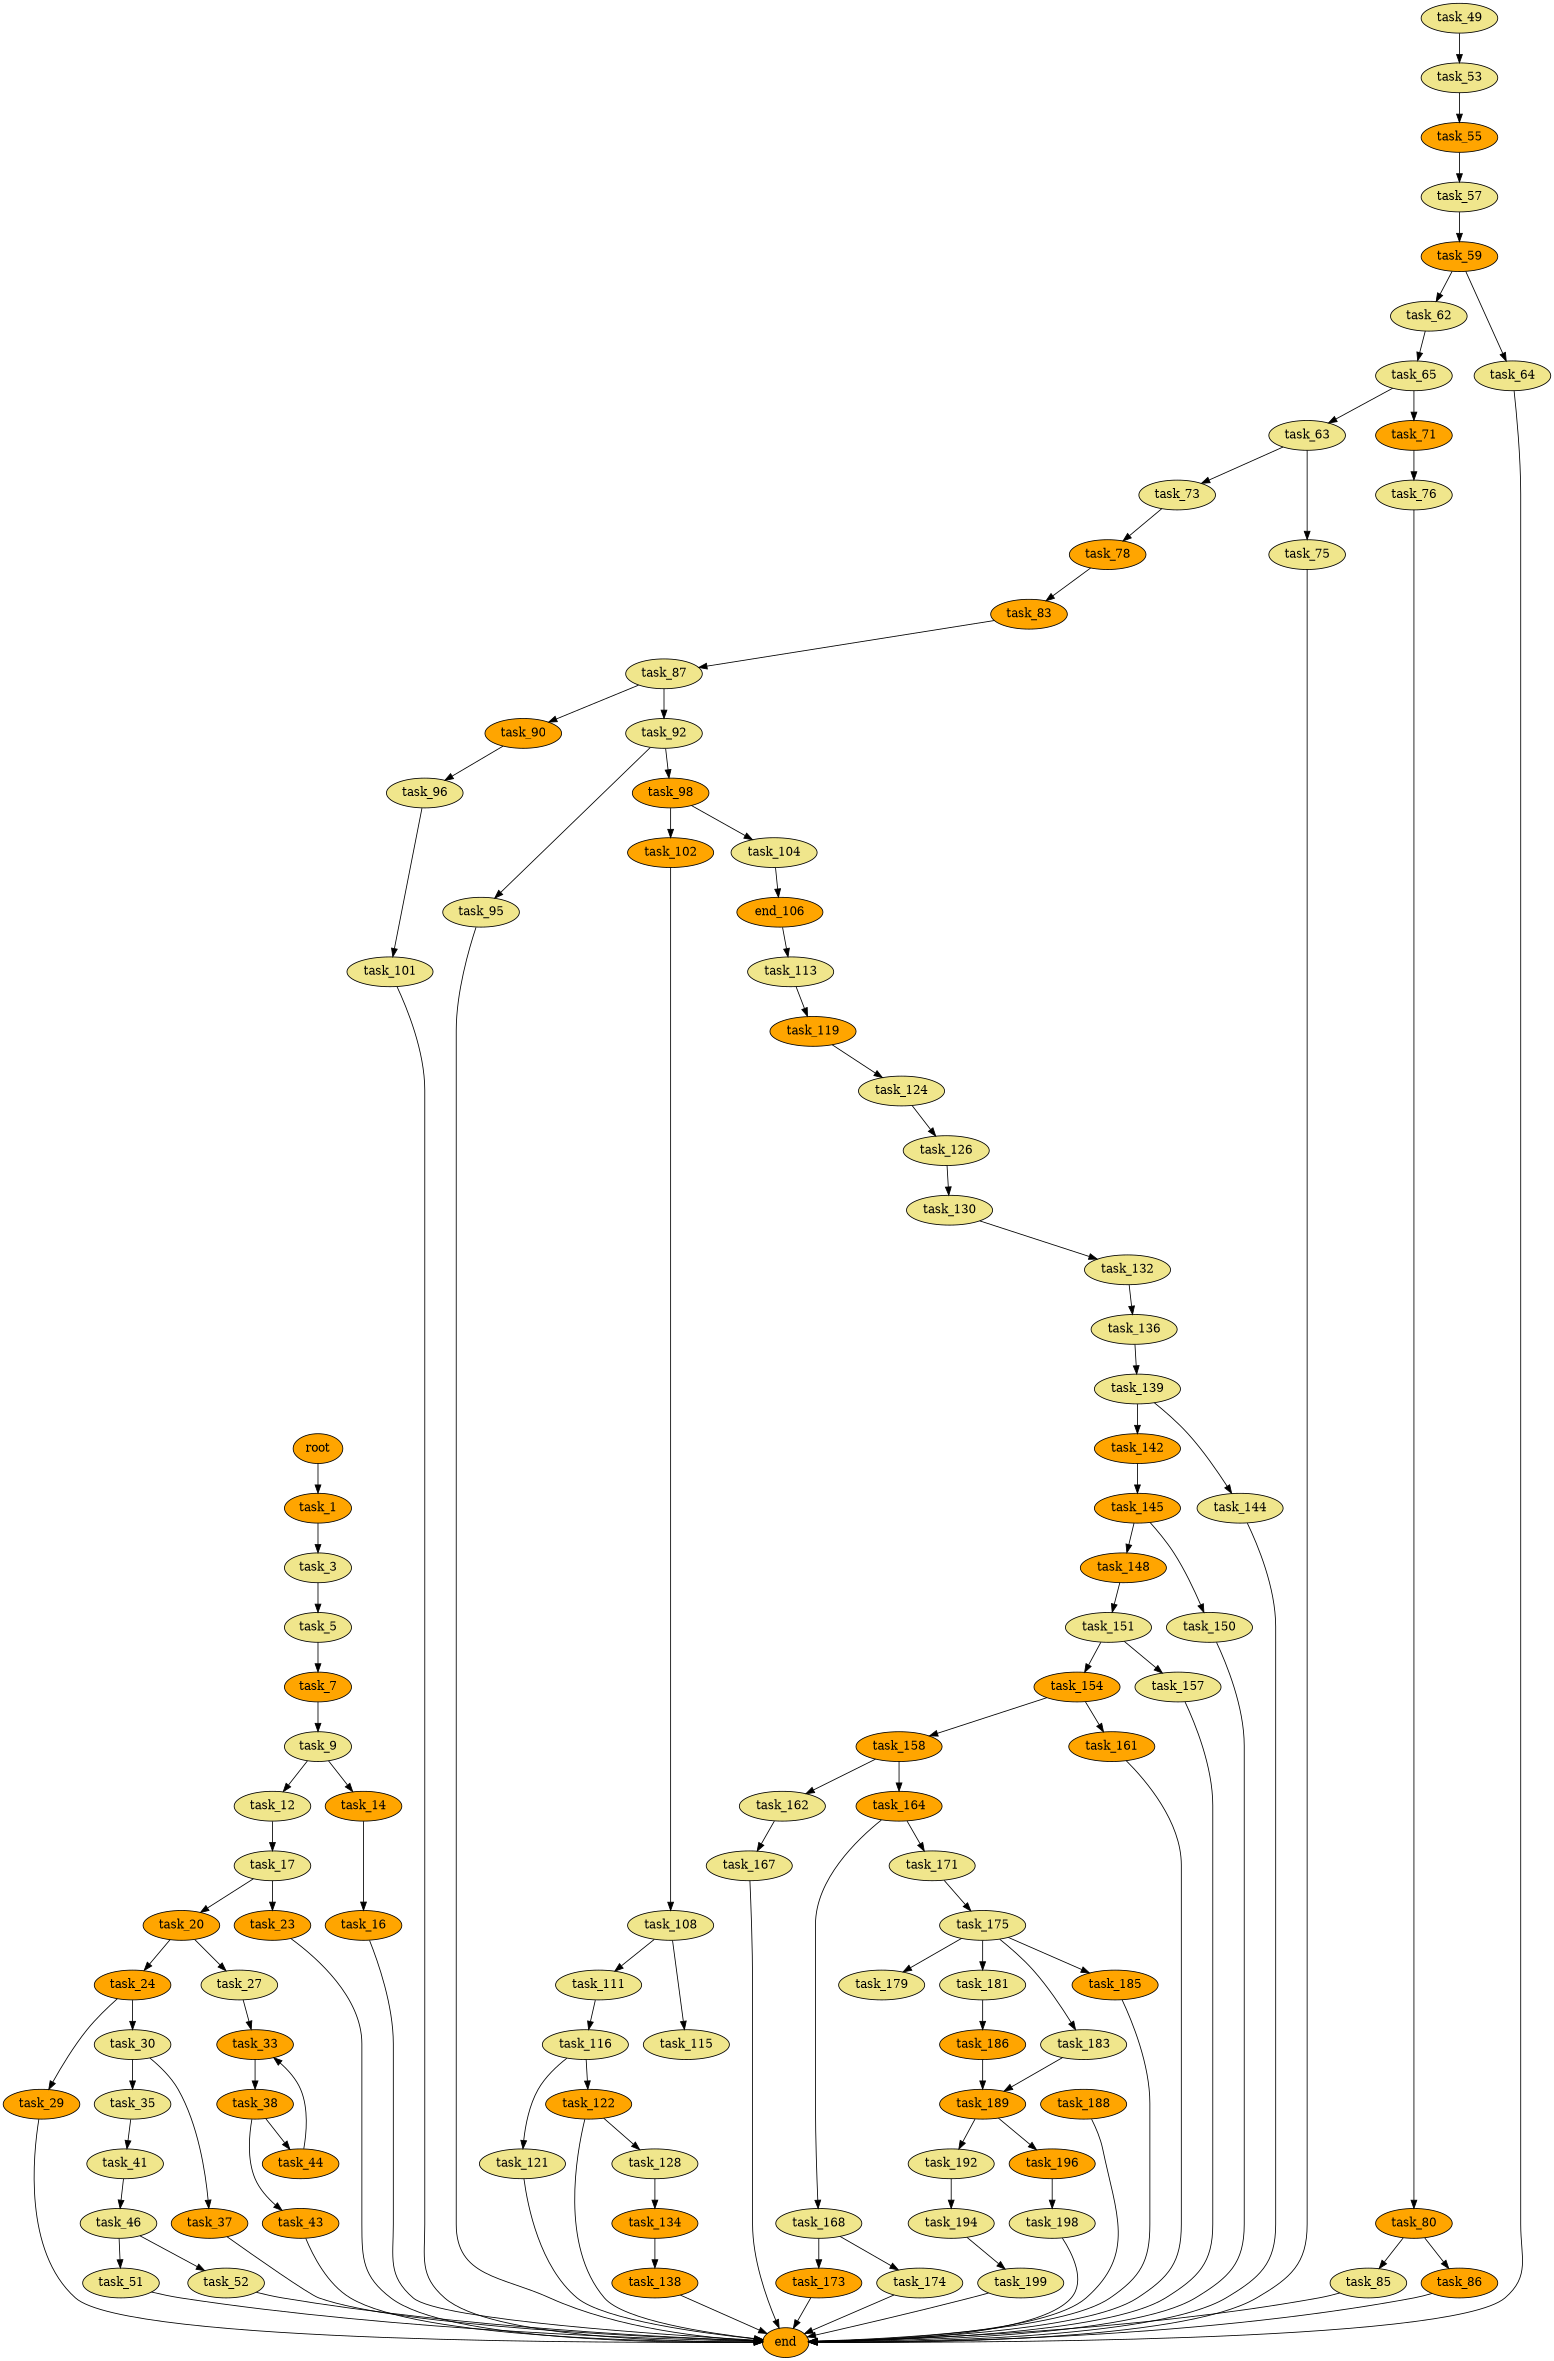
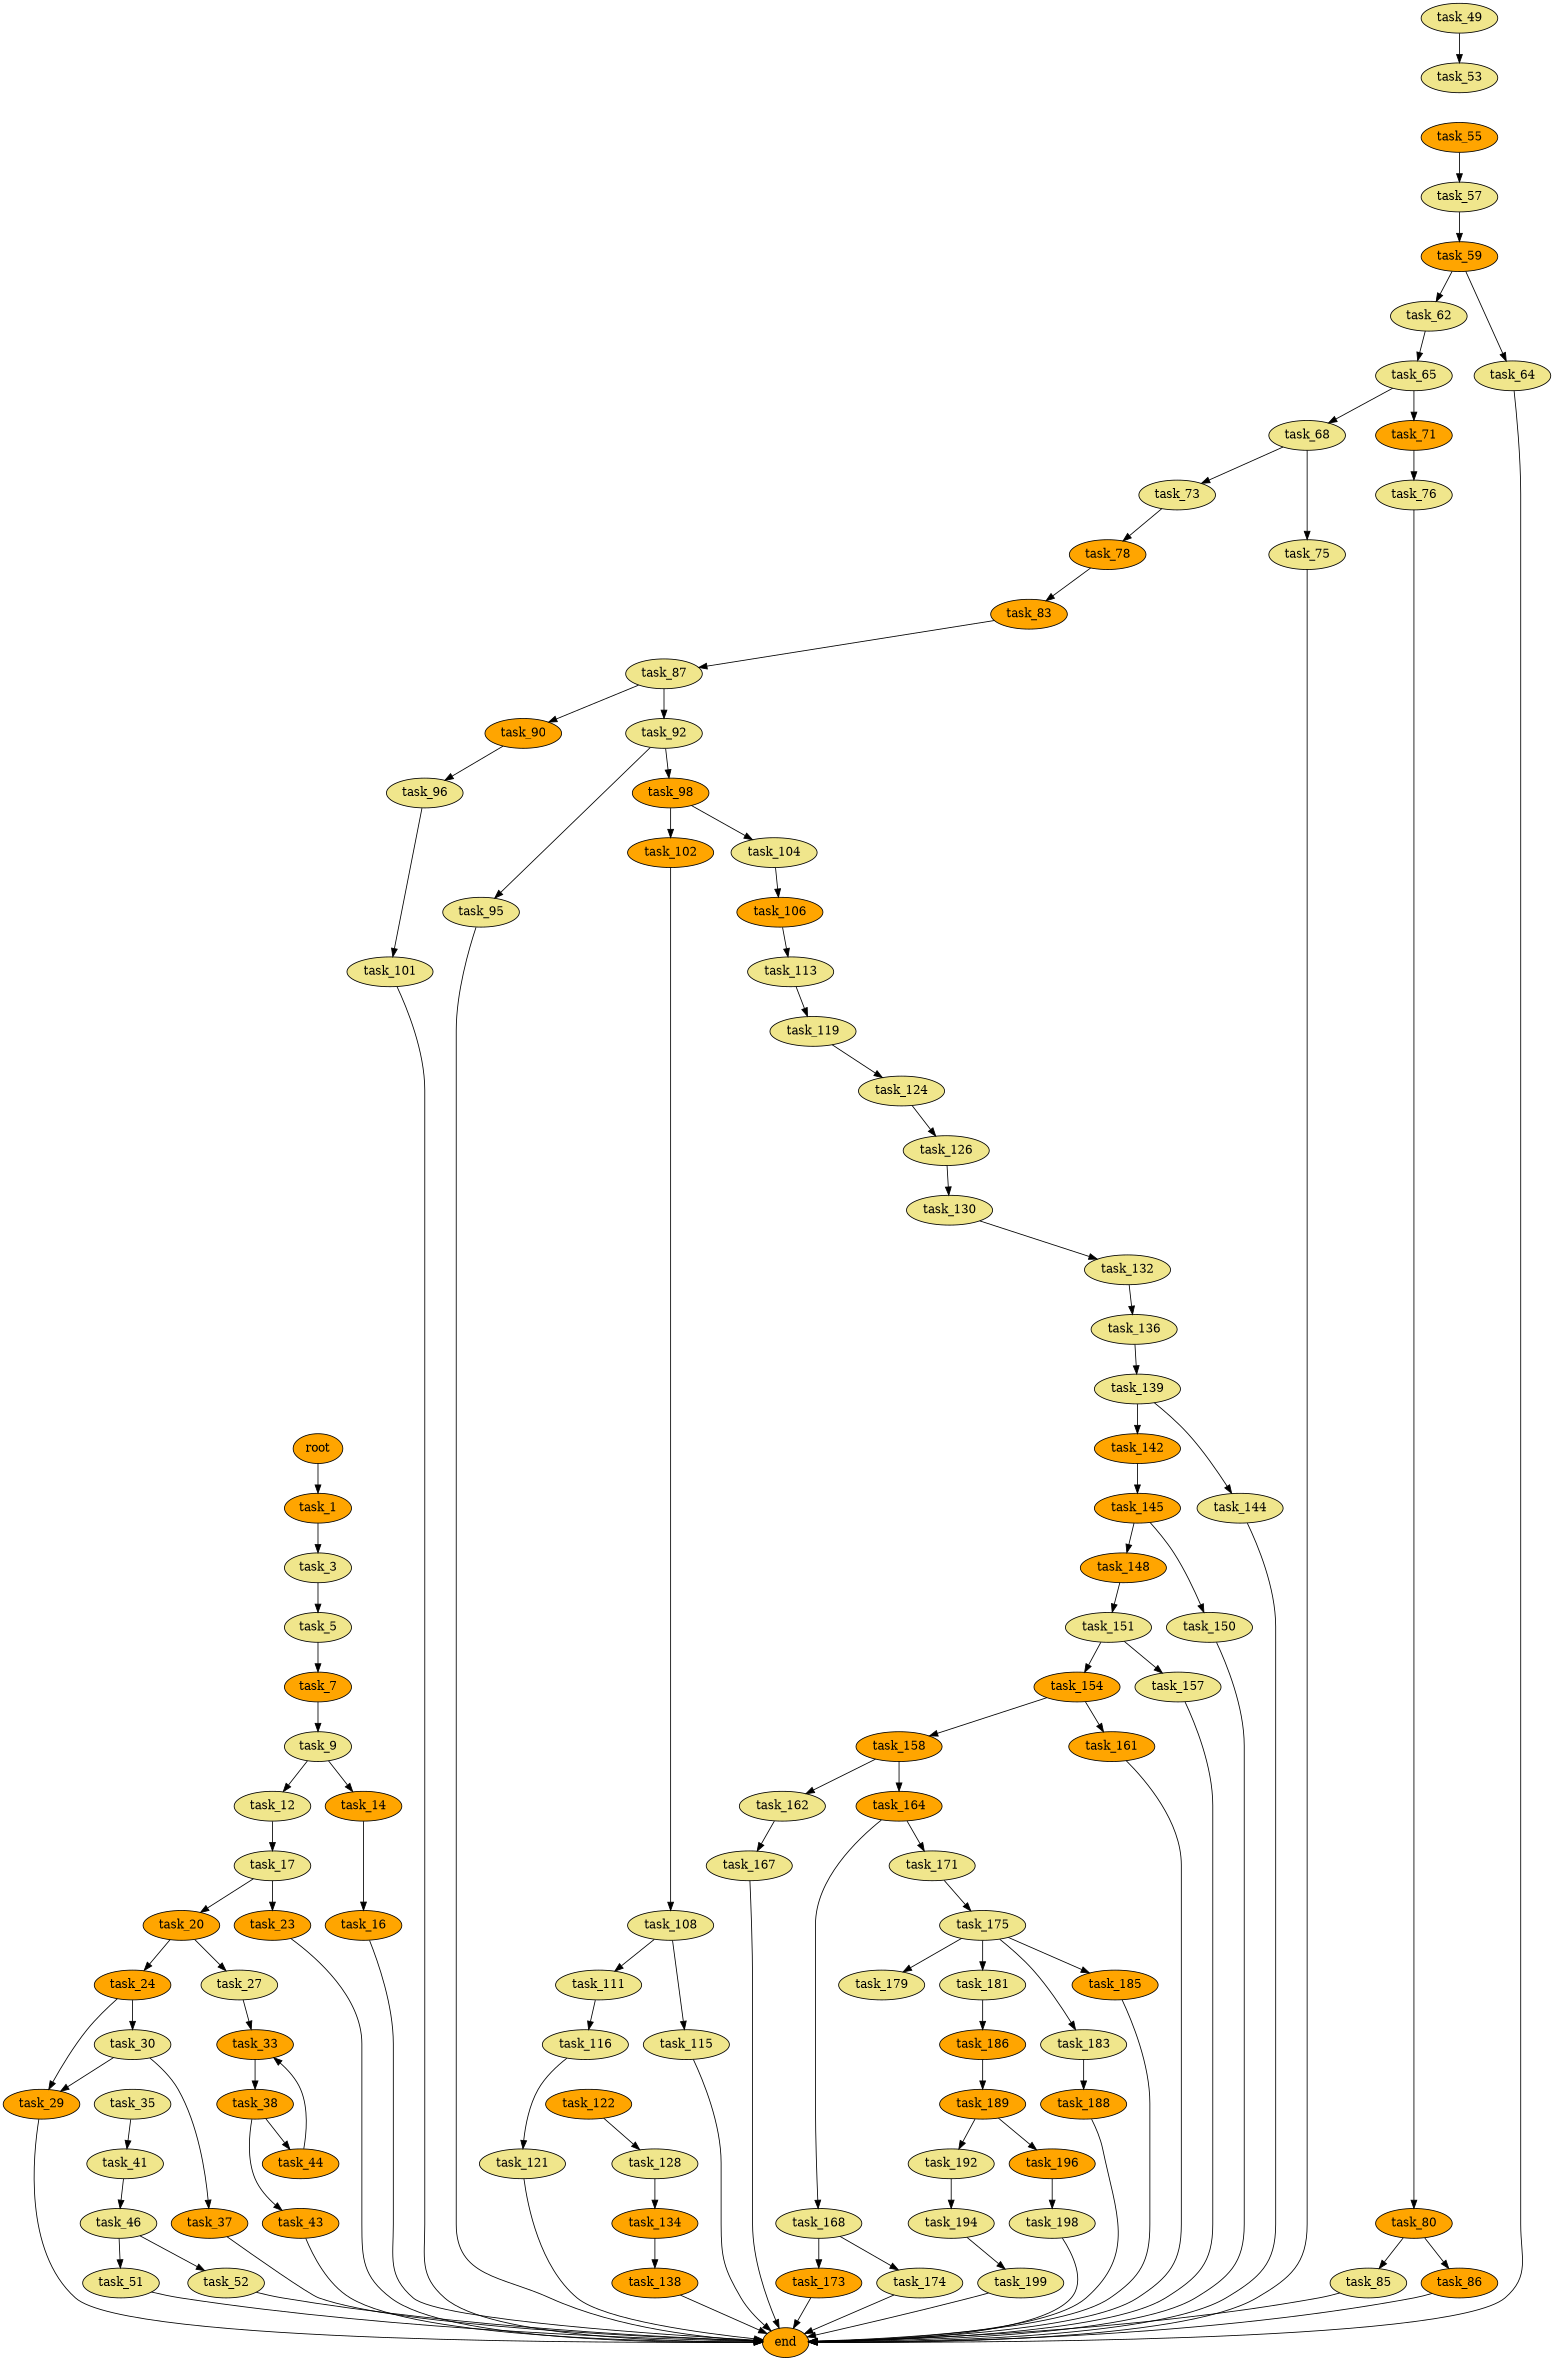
edge "task_53" -> "task_55": removed
node "task_63": label "task_63" -> "task_68"
node "end_106": label "end_106" -> "task_106"
node "task_119": fillcolor orange -> khaki
edge "task_30" -> "task_35": now "task_30" -> "task_29"
edge "task_116" -> "task_122": removed
edge "task_183" -> "task_189": now "task_183" -> "task_188"
edge "task_122" -> "end": now "task_115" -> "end"
